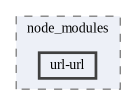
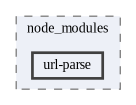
node "url-url": label "url-url" -> "url-parse"
